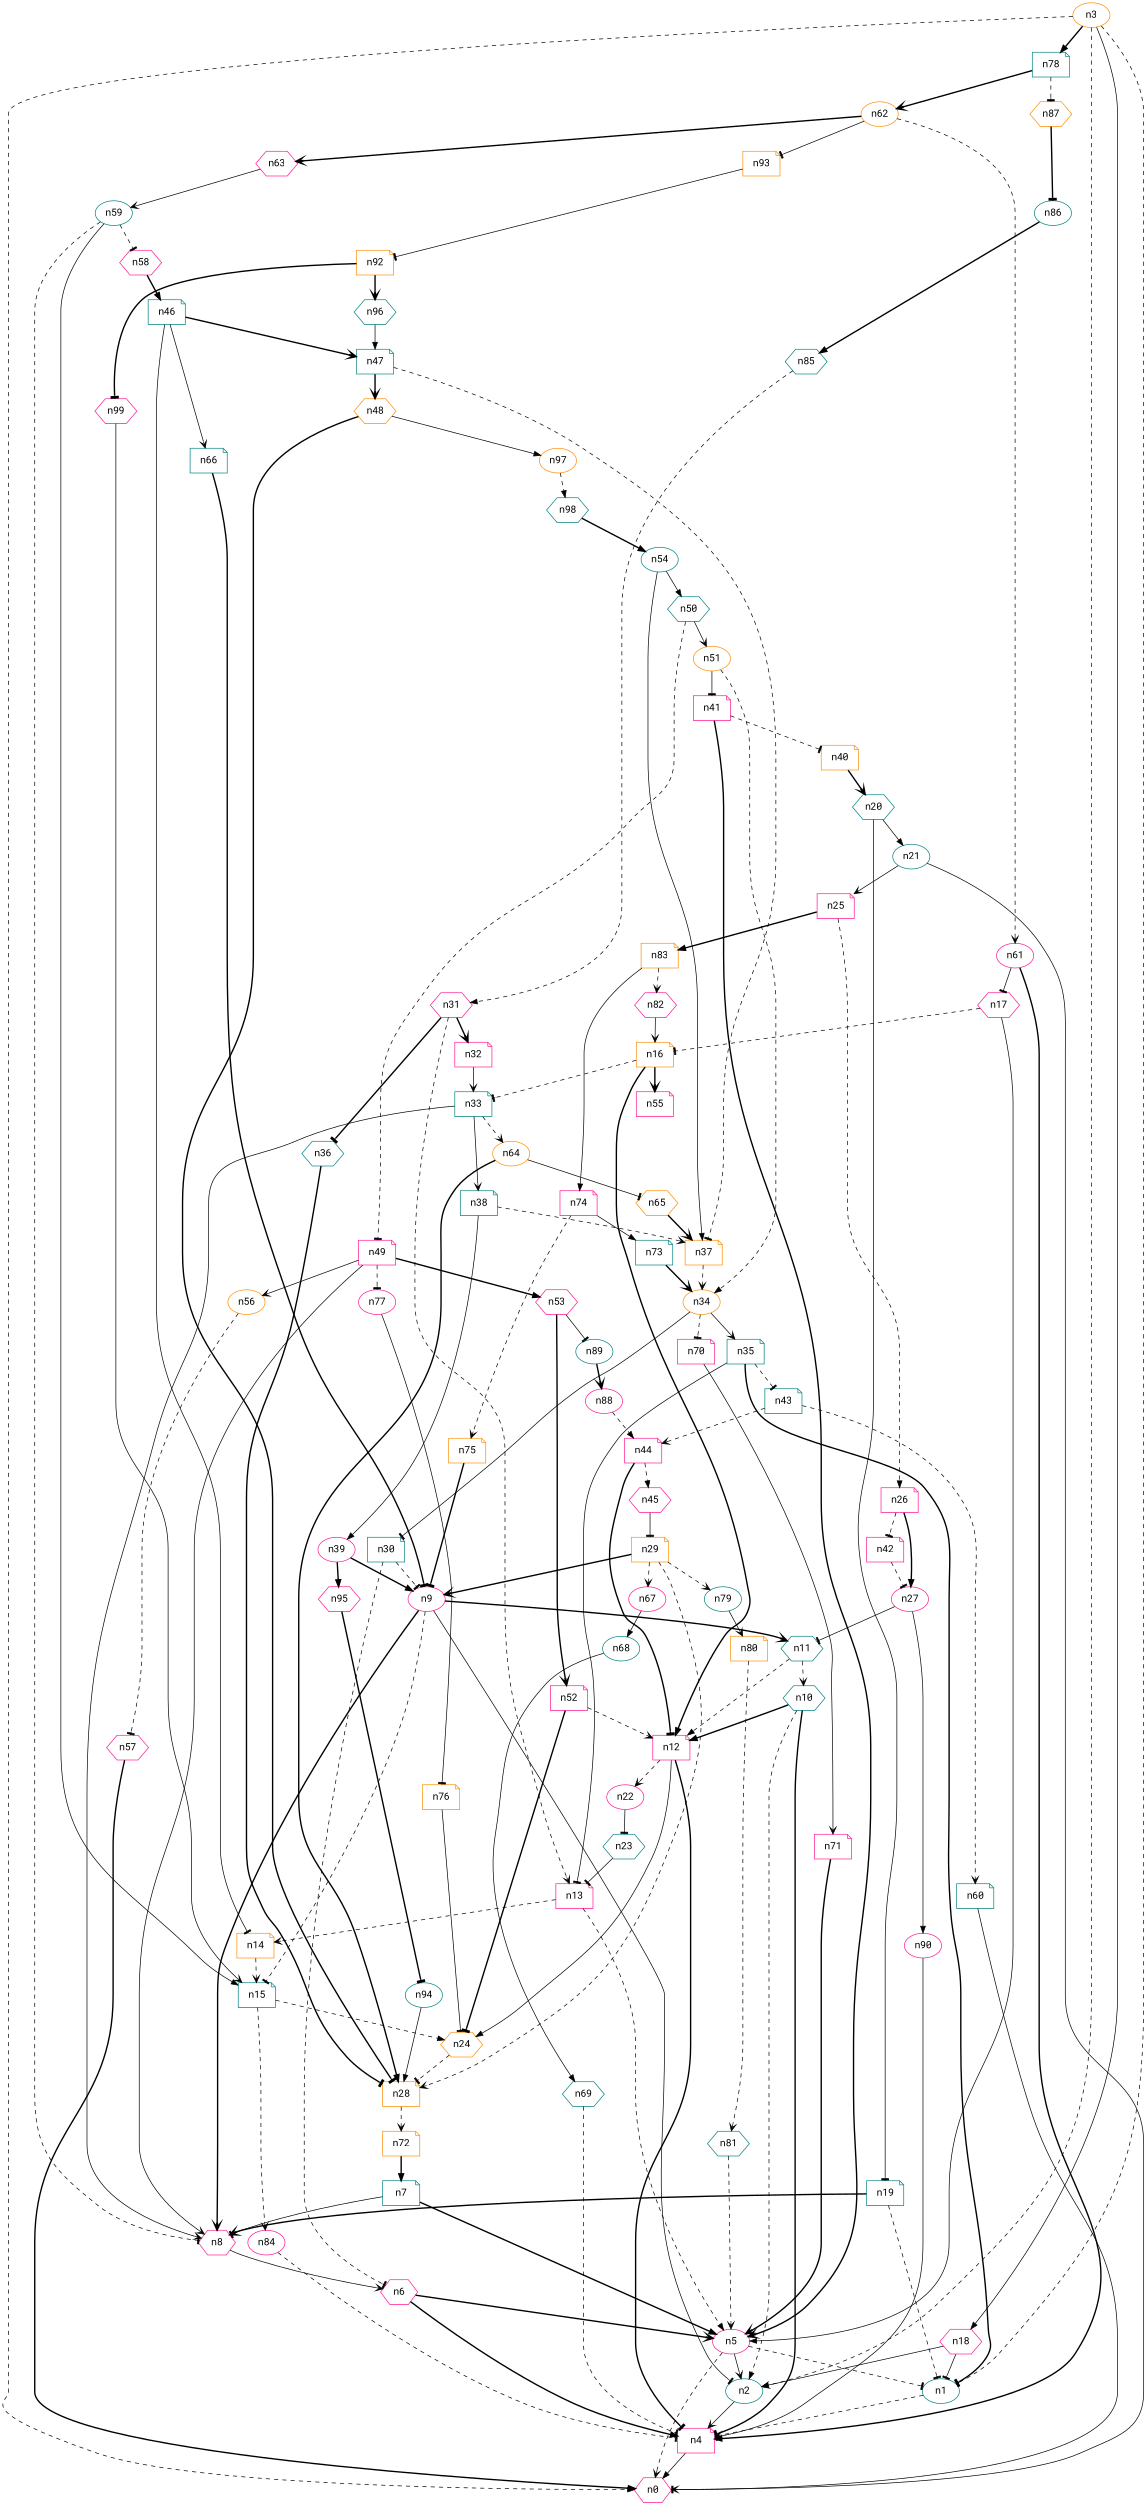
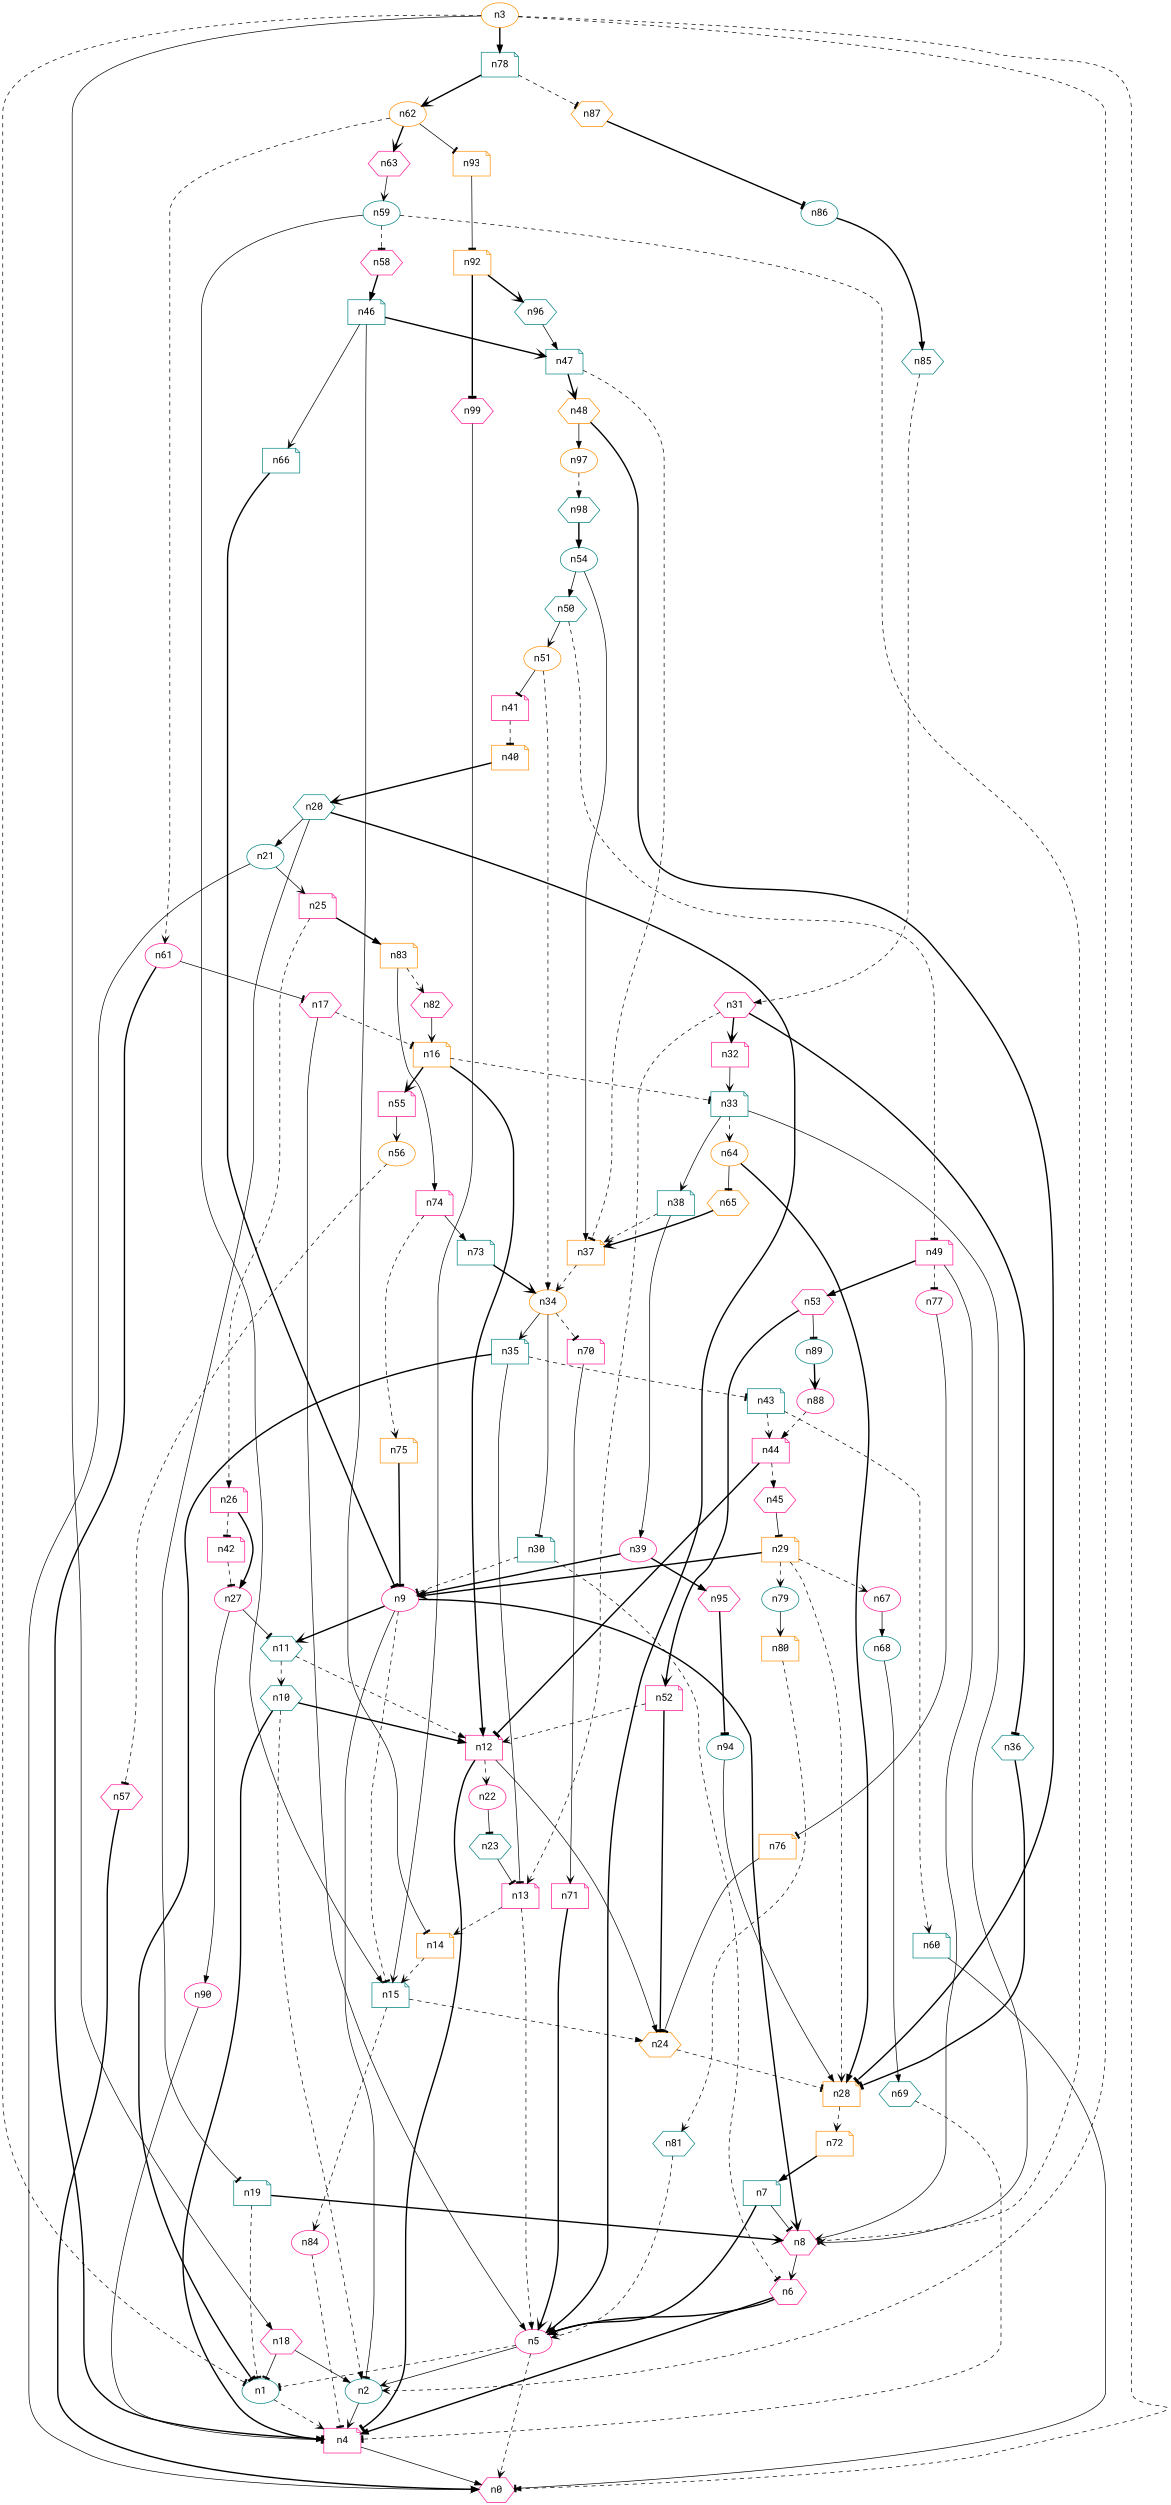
edge "n49" -> "n56": now "n55" -> "n56"
edge "n41" -> "n5": now "n20" -> "n5"
